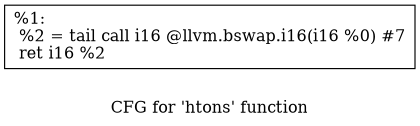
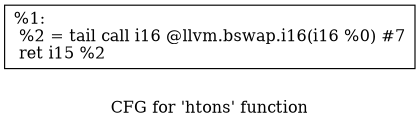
node "%1:": text "ret i16 %2" -> "ret i15 %2"
